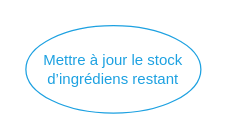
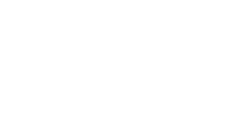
node "Mettre à jour le stock d’ingrédiens restant": removed
